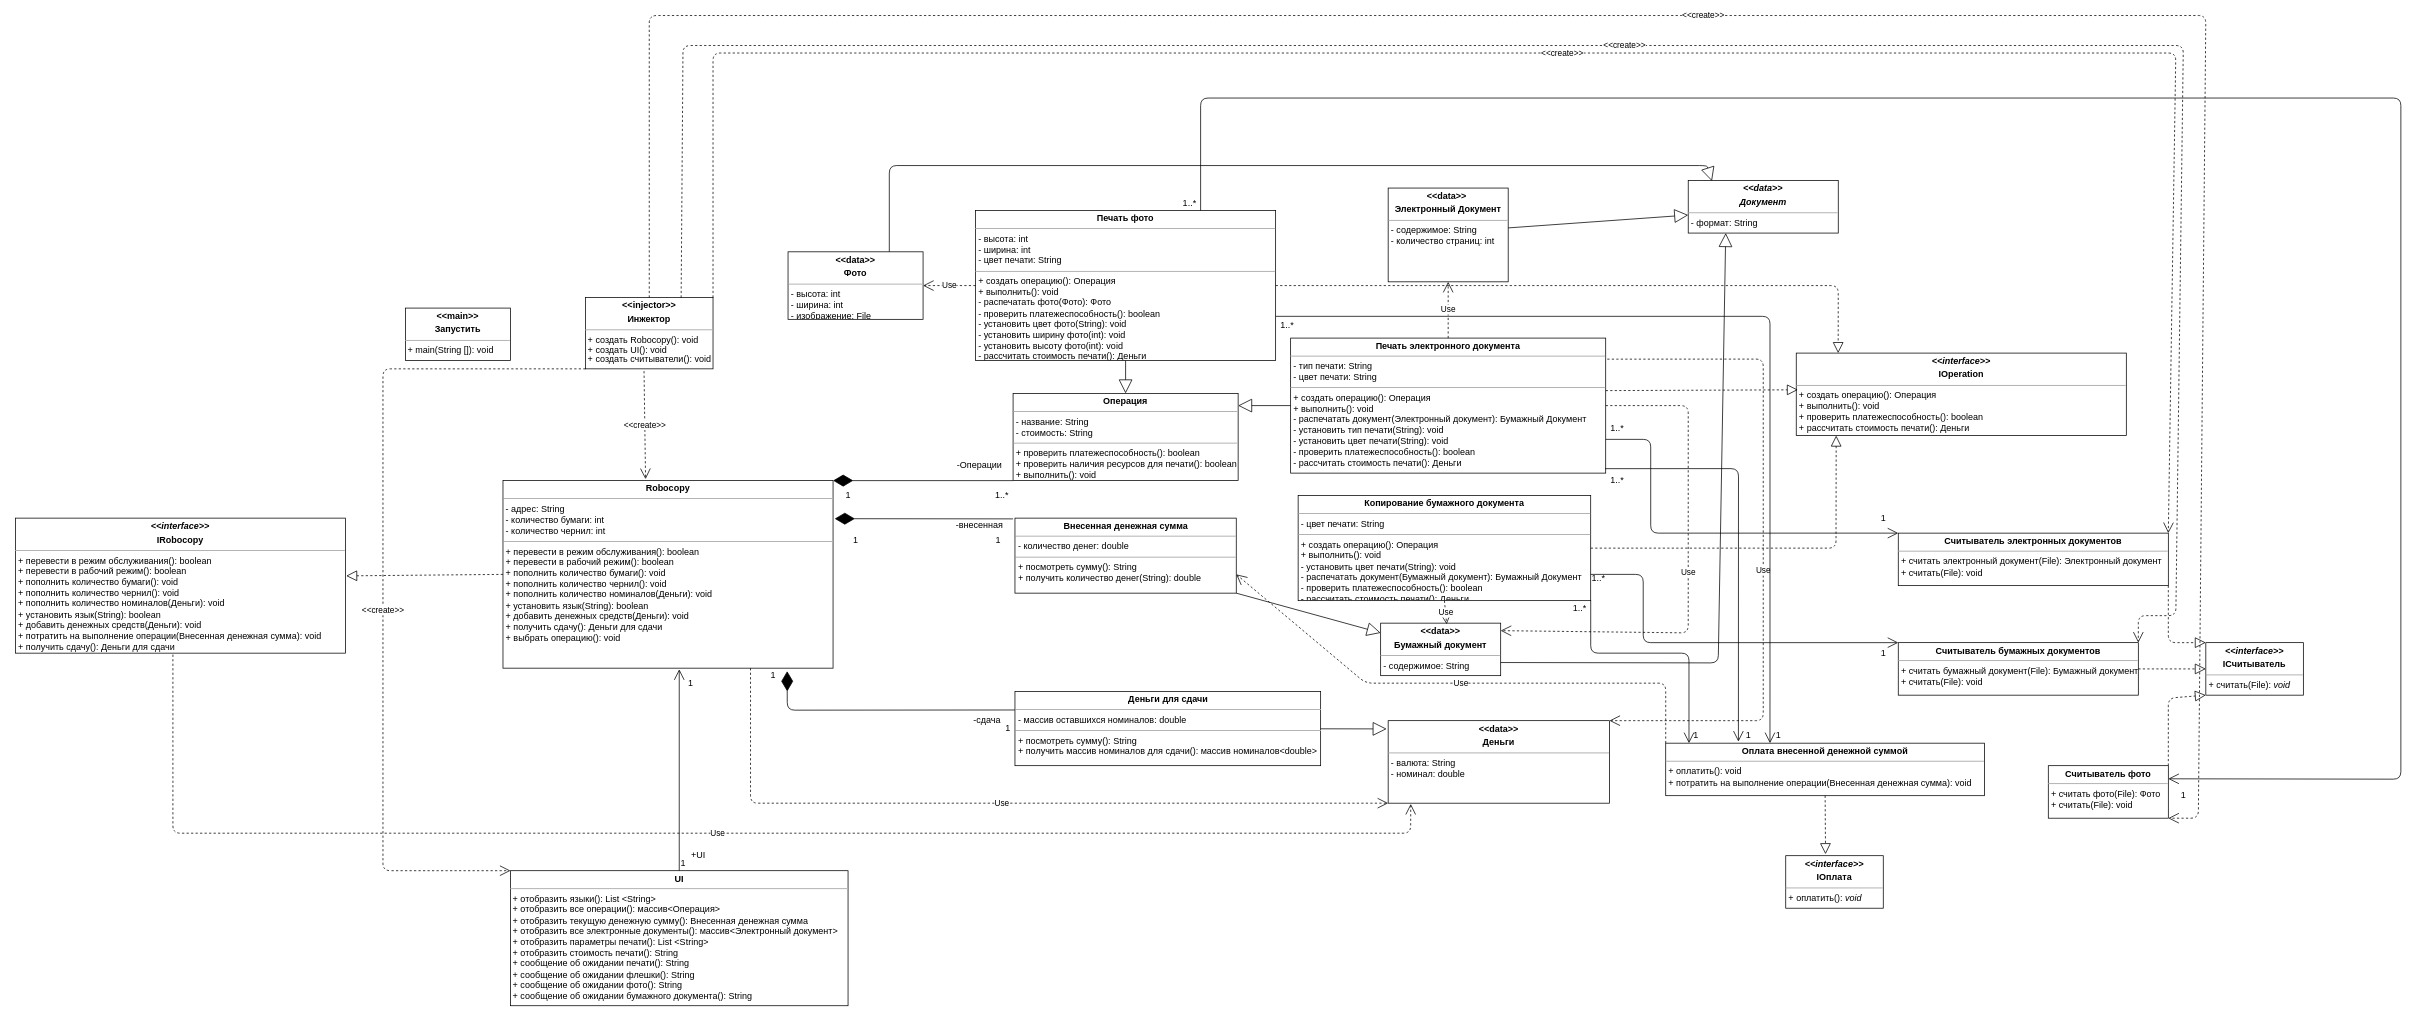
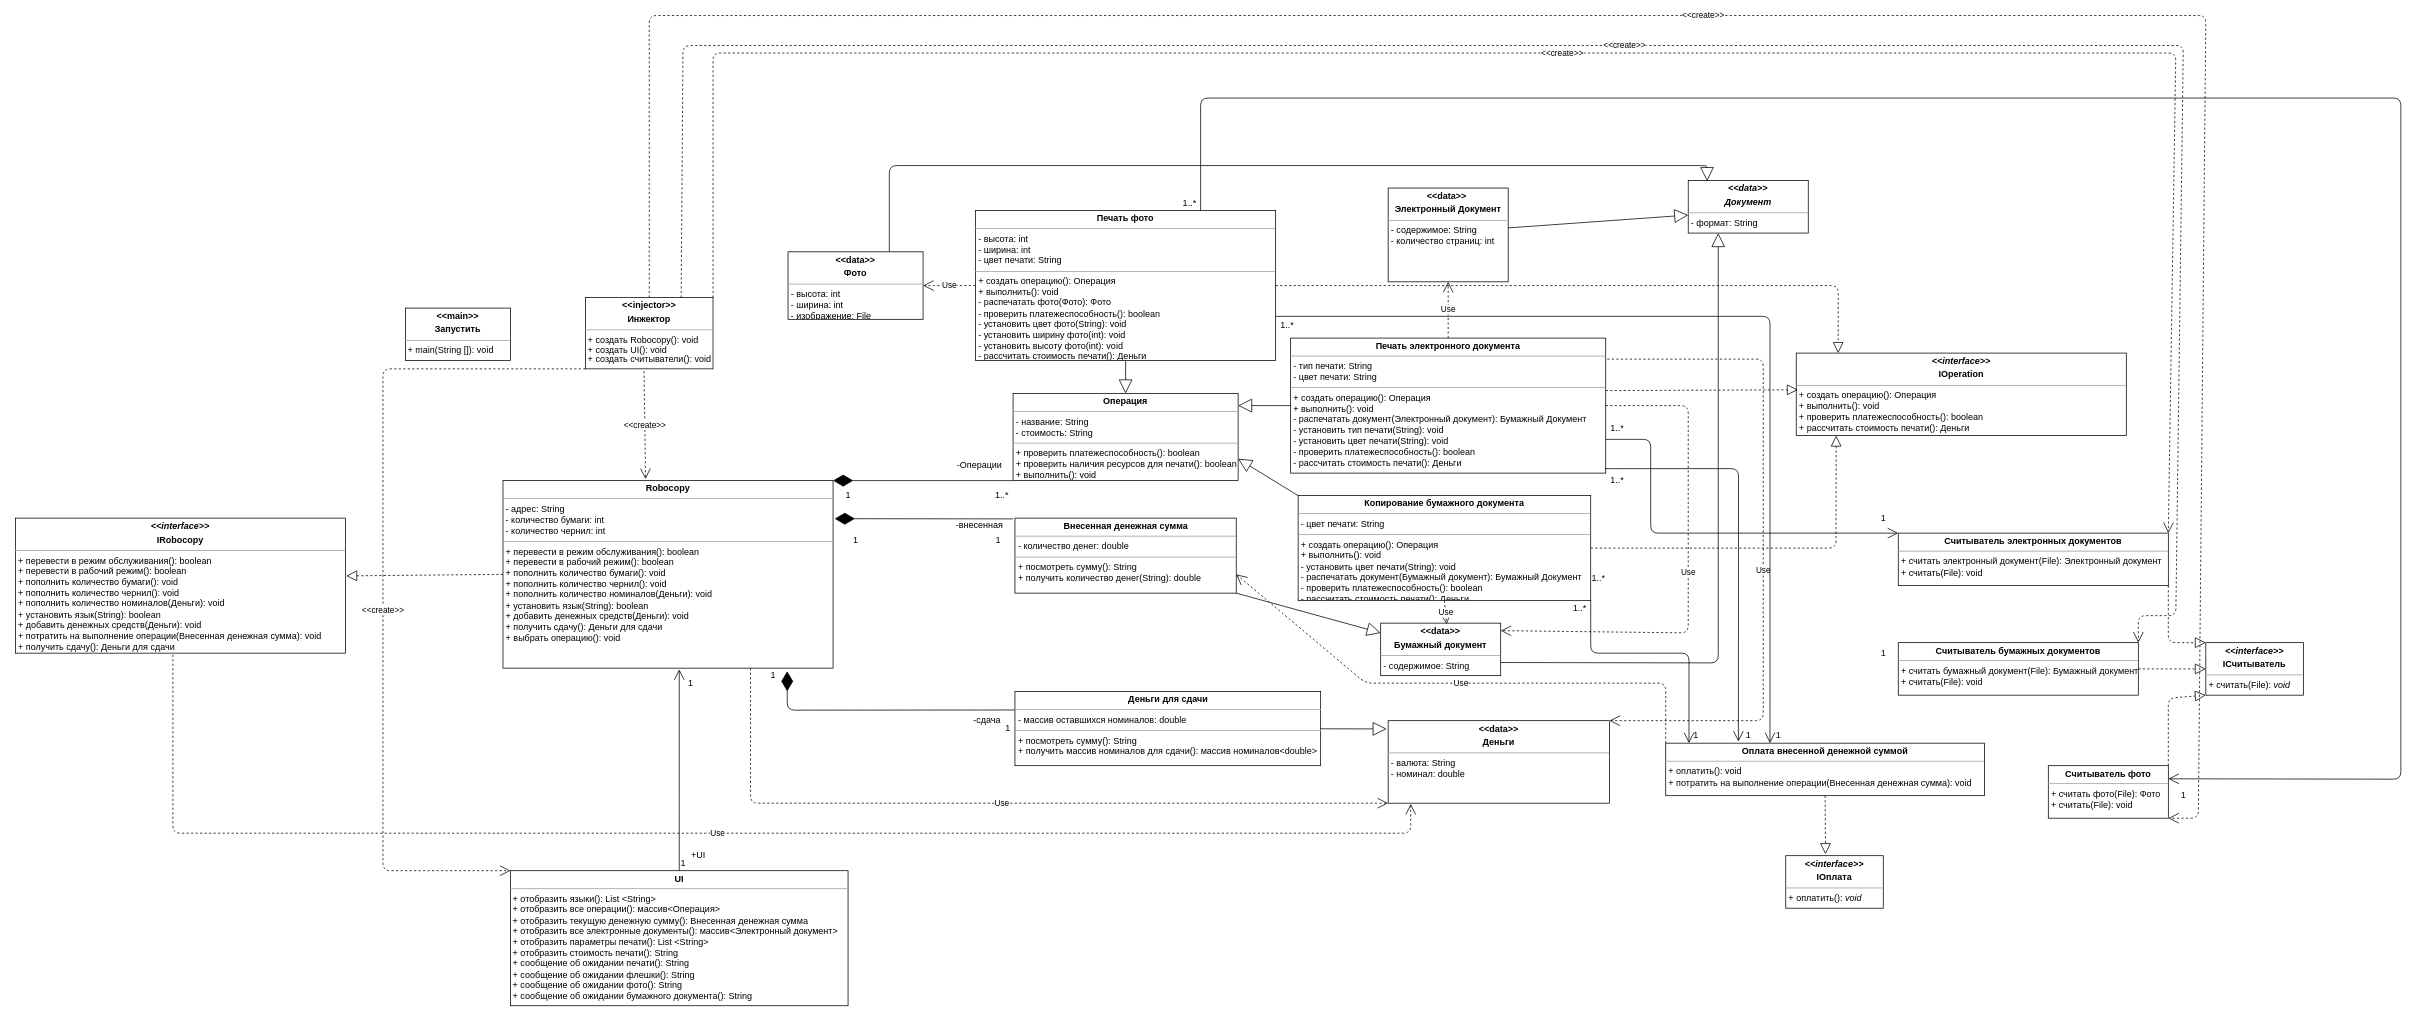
node "<<data>> Документ - формат: String": size 150x53 -> 120x53
edge "Копирование бумажного документа - цвет печати: String + создать операцию(): Операция + выполнить(): void - установить цвет печати(String): void - распечатать документ(Бумажный документ): Бумажный Документ - проверить платежеспособность(): boolean - рассчитать стоимость печати(): Деньги" -> "Операция - название: String - стоимость: String + проверить платежеспособность(): boolean + проверить наличия ресурсов для печати(): boolean + выполнить(): void": added
edge "Копирование бумажного документа - цвет печати: String + создать операцию(): Операция + выполнить(): void - установить цвет печати(String): void - распечатать документ(Бумажный документ): Бумажный Документ - проверить платежеспособность(): boolean - рассчитать стоимость печати(): Деньги" -> "Считыватель бумажных документов + считать бумажный документ(File): Бумажный документ + считать(File): void": removed
